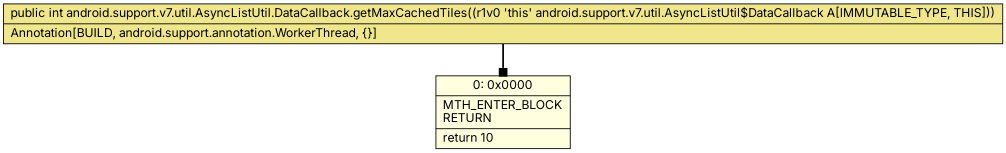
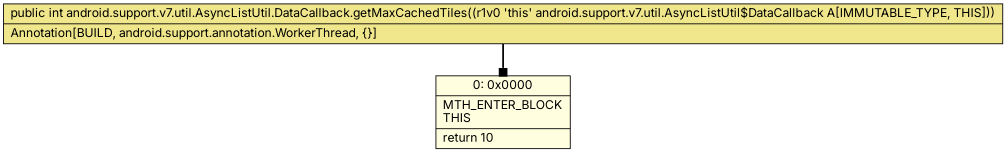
node "0: 0x0000": text "RETURN" -> "THIS"
